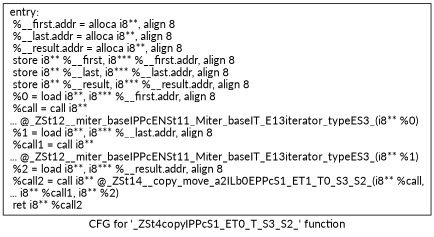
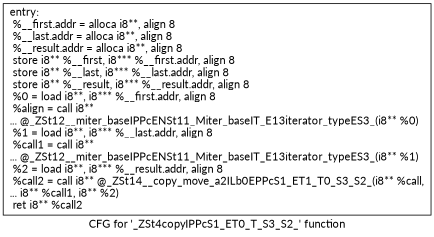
node "entry:": text "%call = call i8**" -> "%align = call i8**"
